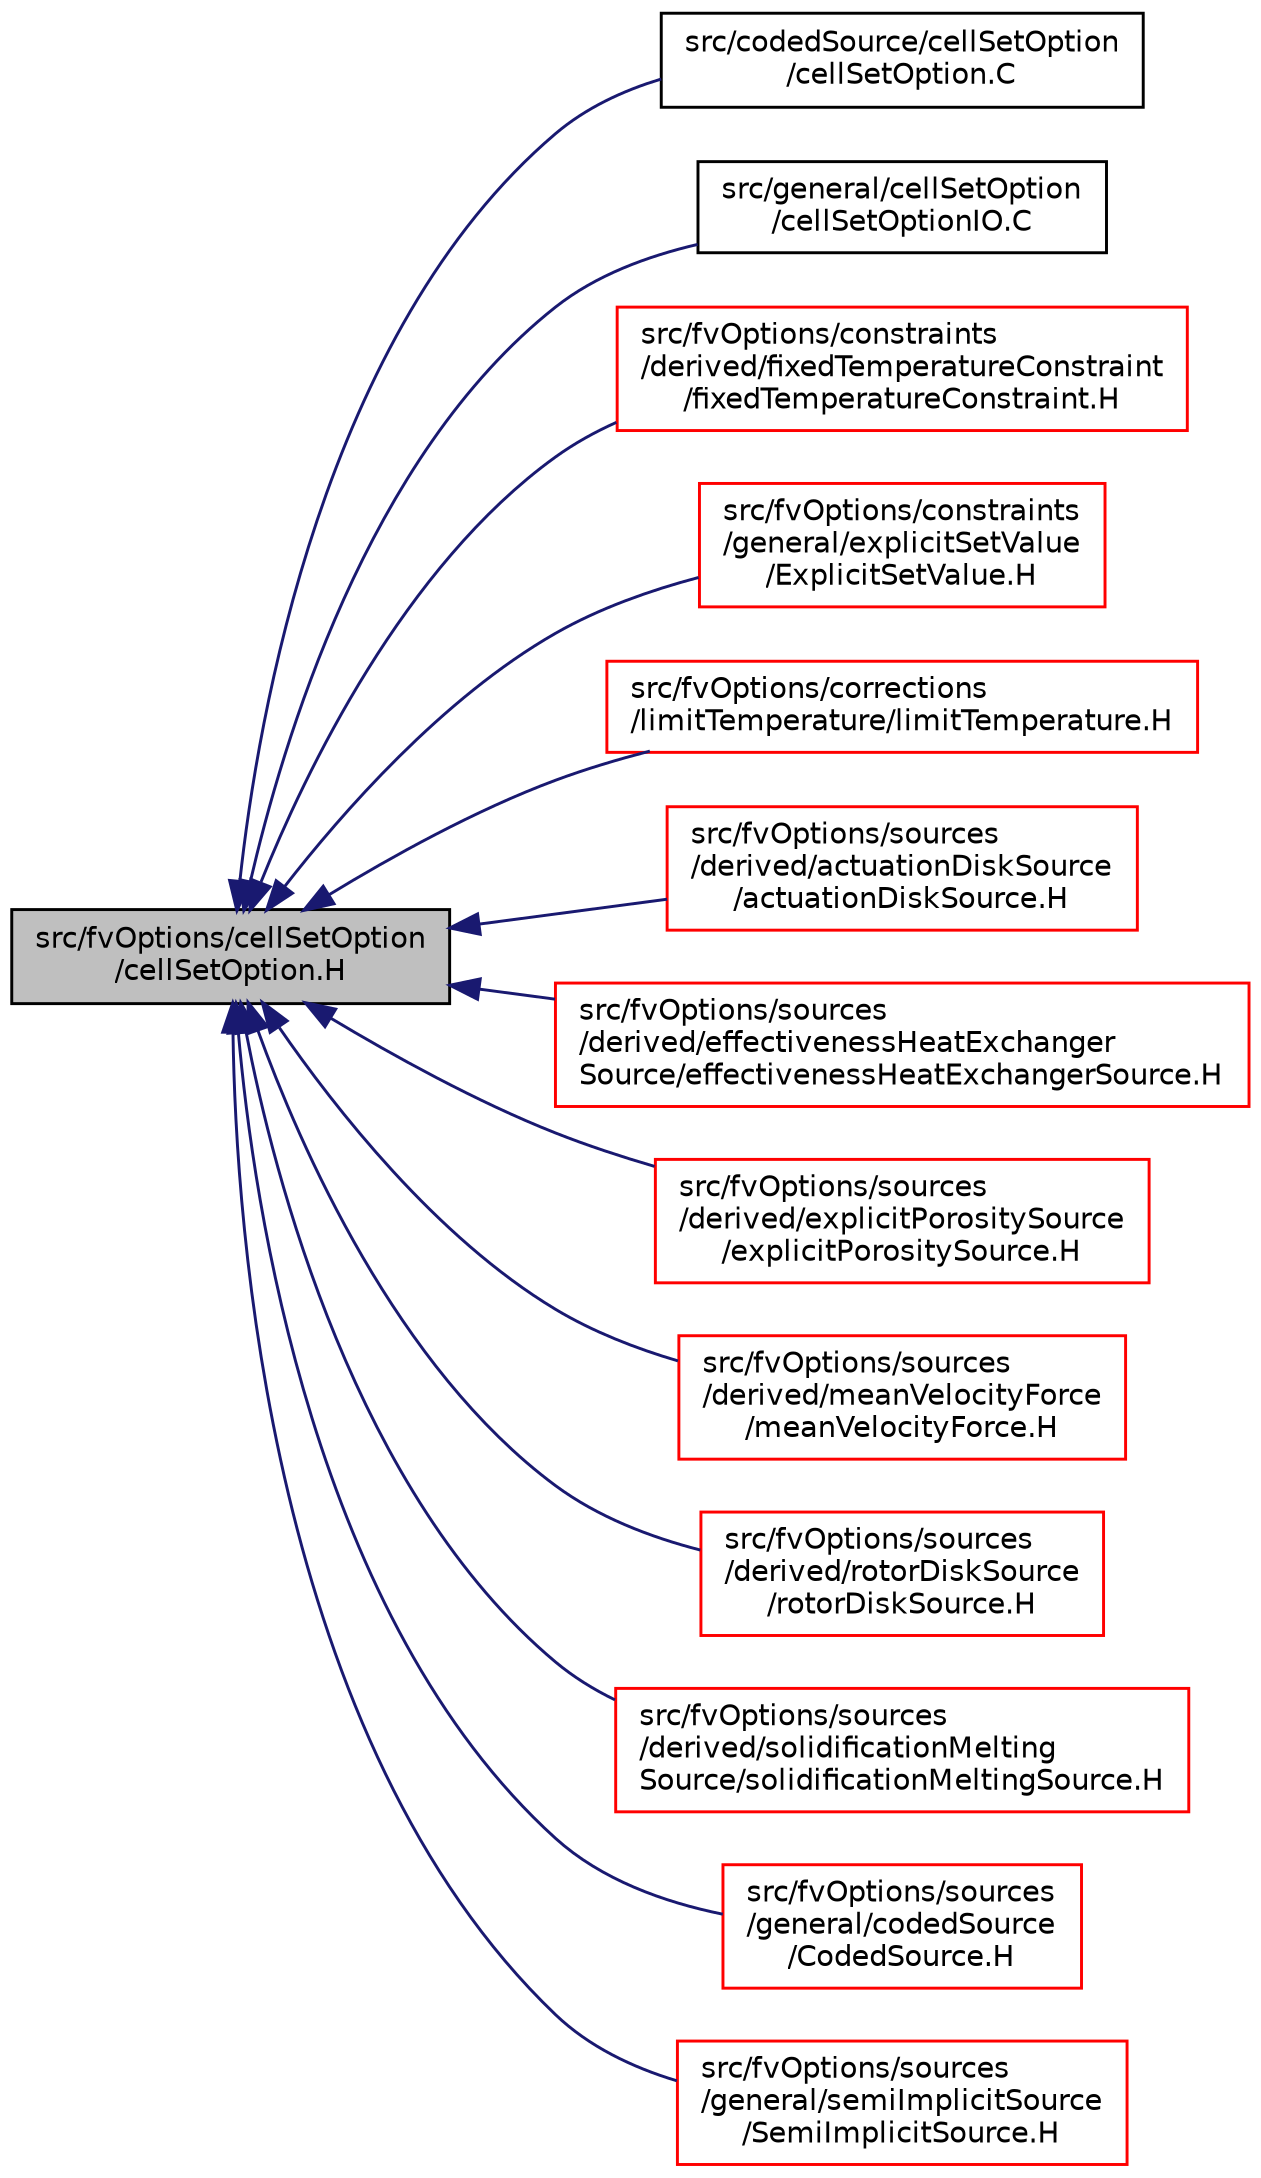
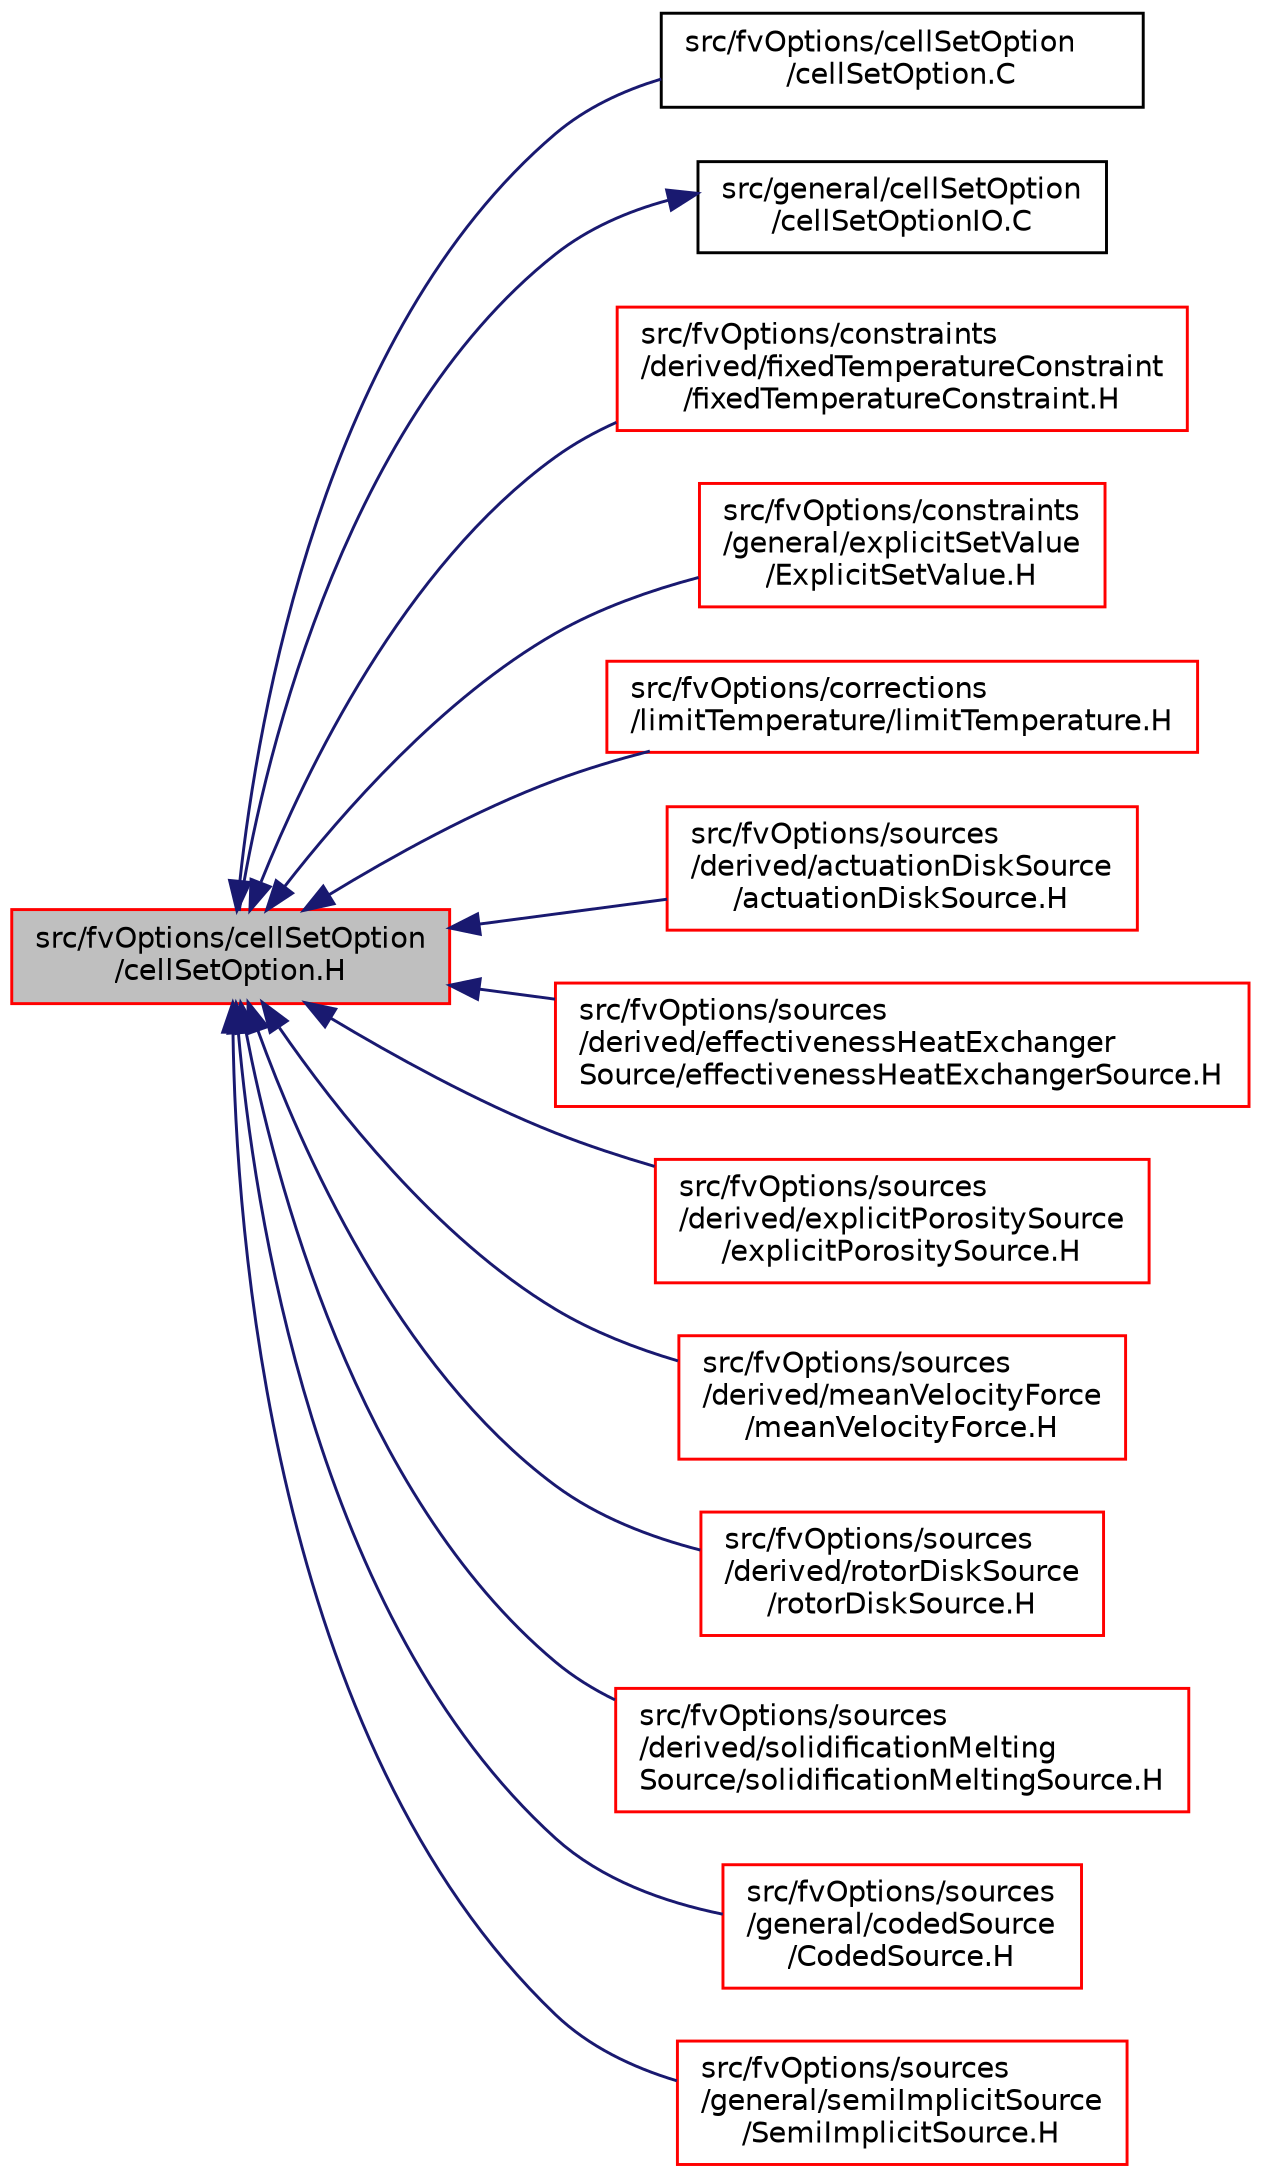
node "src/codedSource/cellSetOption /cellSetOption.C": label "src/codedSource/cellSetOption /cellSetOption.C" -> "src/fvOptions/cellSetOption /cellSetOption.C"
edge "src/general/cellSetOption /cellSetOptionIO.C" -> "src/fvOptions/cellSetOption /cellSetOption.H": reversed
node "src/fvOptions/cellSetOption /cellSetOption.H": color black -> red
